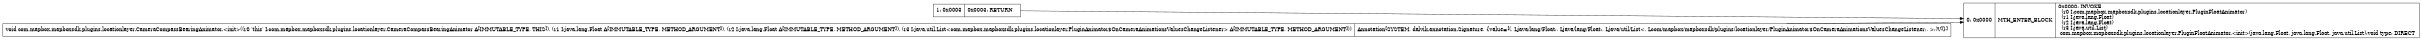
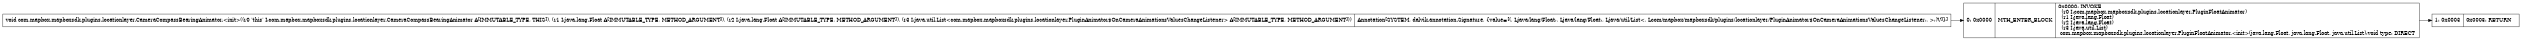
edge "1: 0x0003" -> "0: 0x0000": reversed
